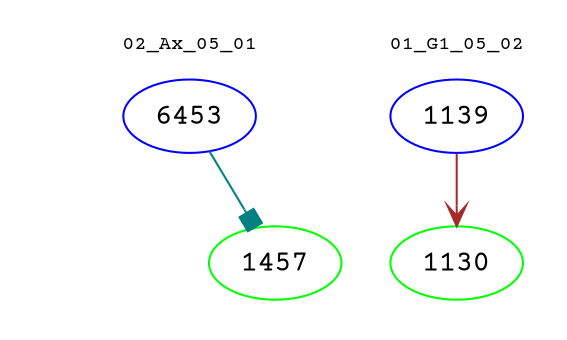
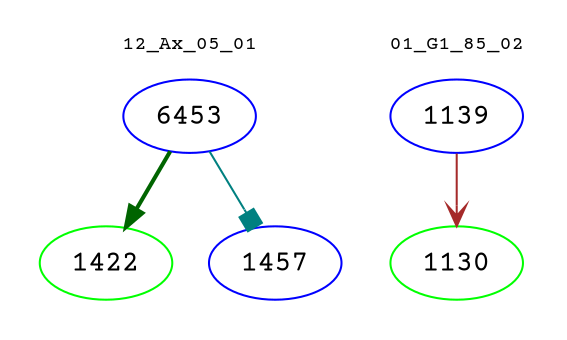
cluster "02_Ax_05_01": label "02_Ax_05_01" -> "12_Ax_05_01"
cluster "01_G1_05_02": label "01_G1_05_02" -> "01_G1_85_02"
node "1422": added
node "1457": color green -> blue
